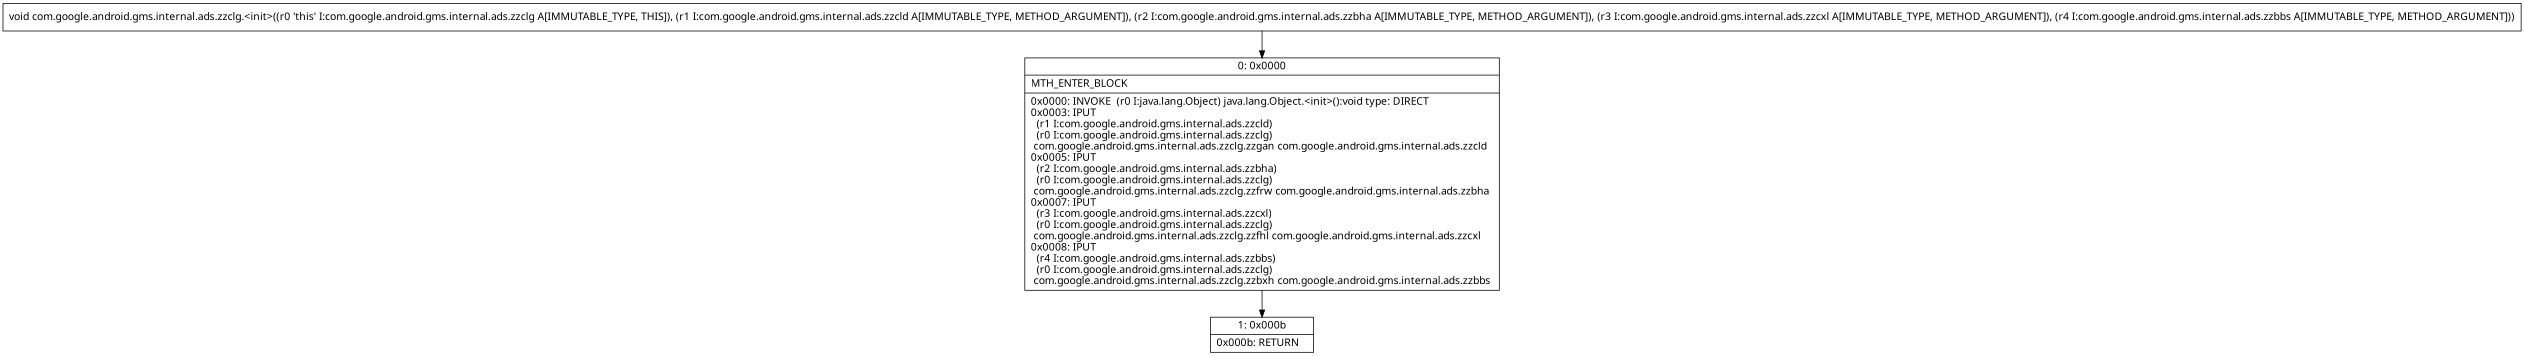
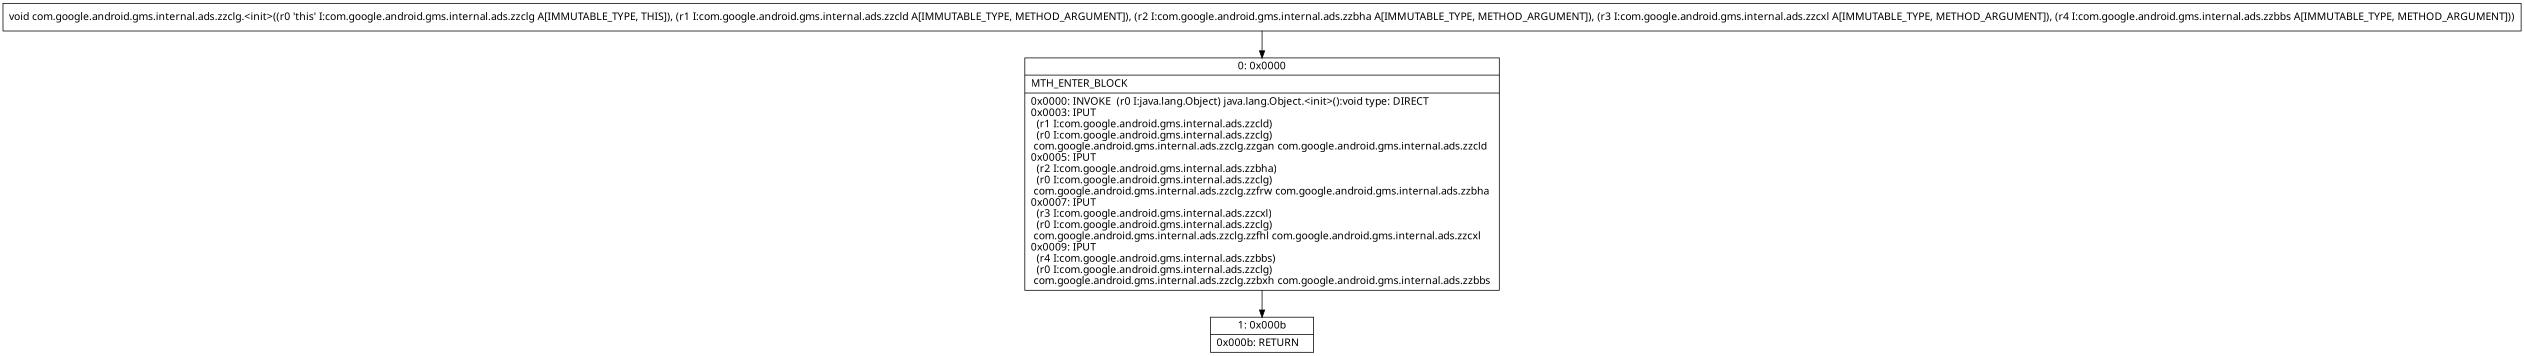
node "0: 0x0000": text "0x0008: IPUT" -> "0x0009: IPUT"
